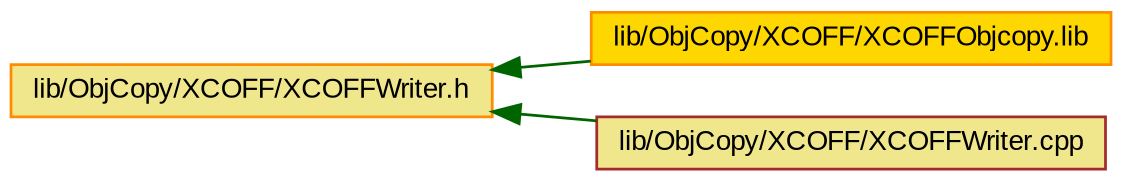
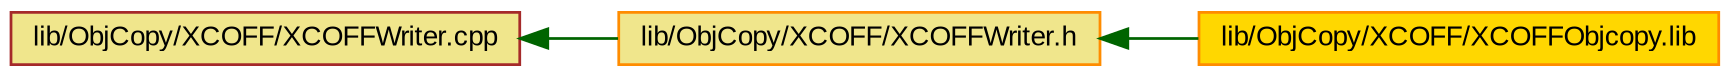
edge "lib/ObjCopy/XCOFF/XCOFFWriter.cpp" -> "lib/ObjCopy/XCOFF/XCOFFWriter.h": reversed
